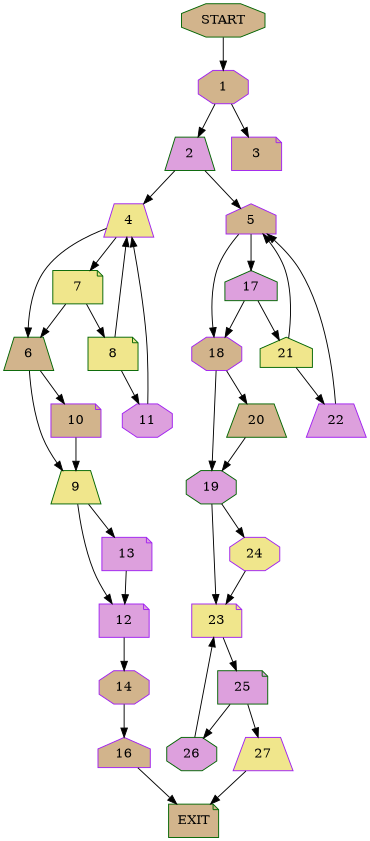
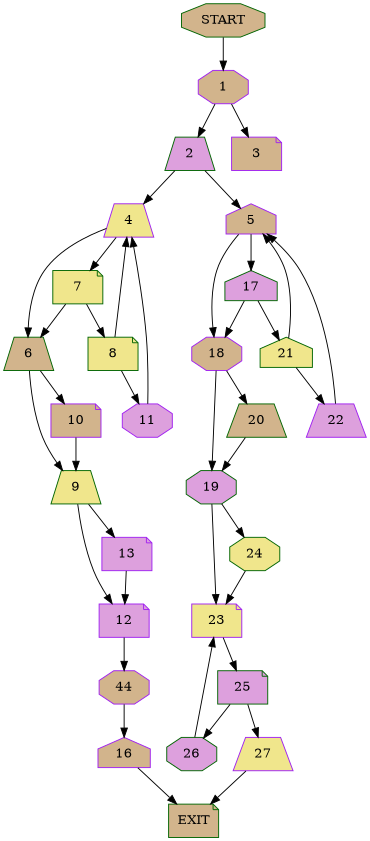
node "24": color purple -> darkgreen
node "14": label "14" -> "44"
